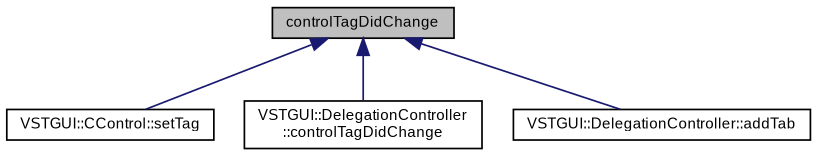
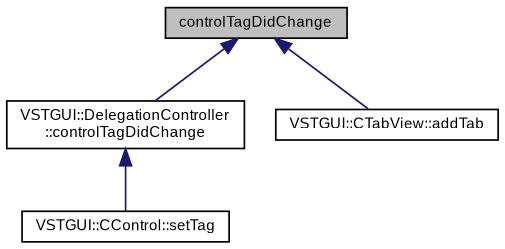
edge "VSTGUI::CControl::setTag" -> "controlTagDidChange": now "VSTGUI::CControl::setTag" -> "VSTGUI::DelegationController ::controlTagDidChange"
node "VSTGUI::DelegationController::addTab": label "VSTGUI::DelegationController::addTab" -> "VSTGUI::CTabView::addTab"
